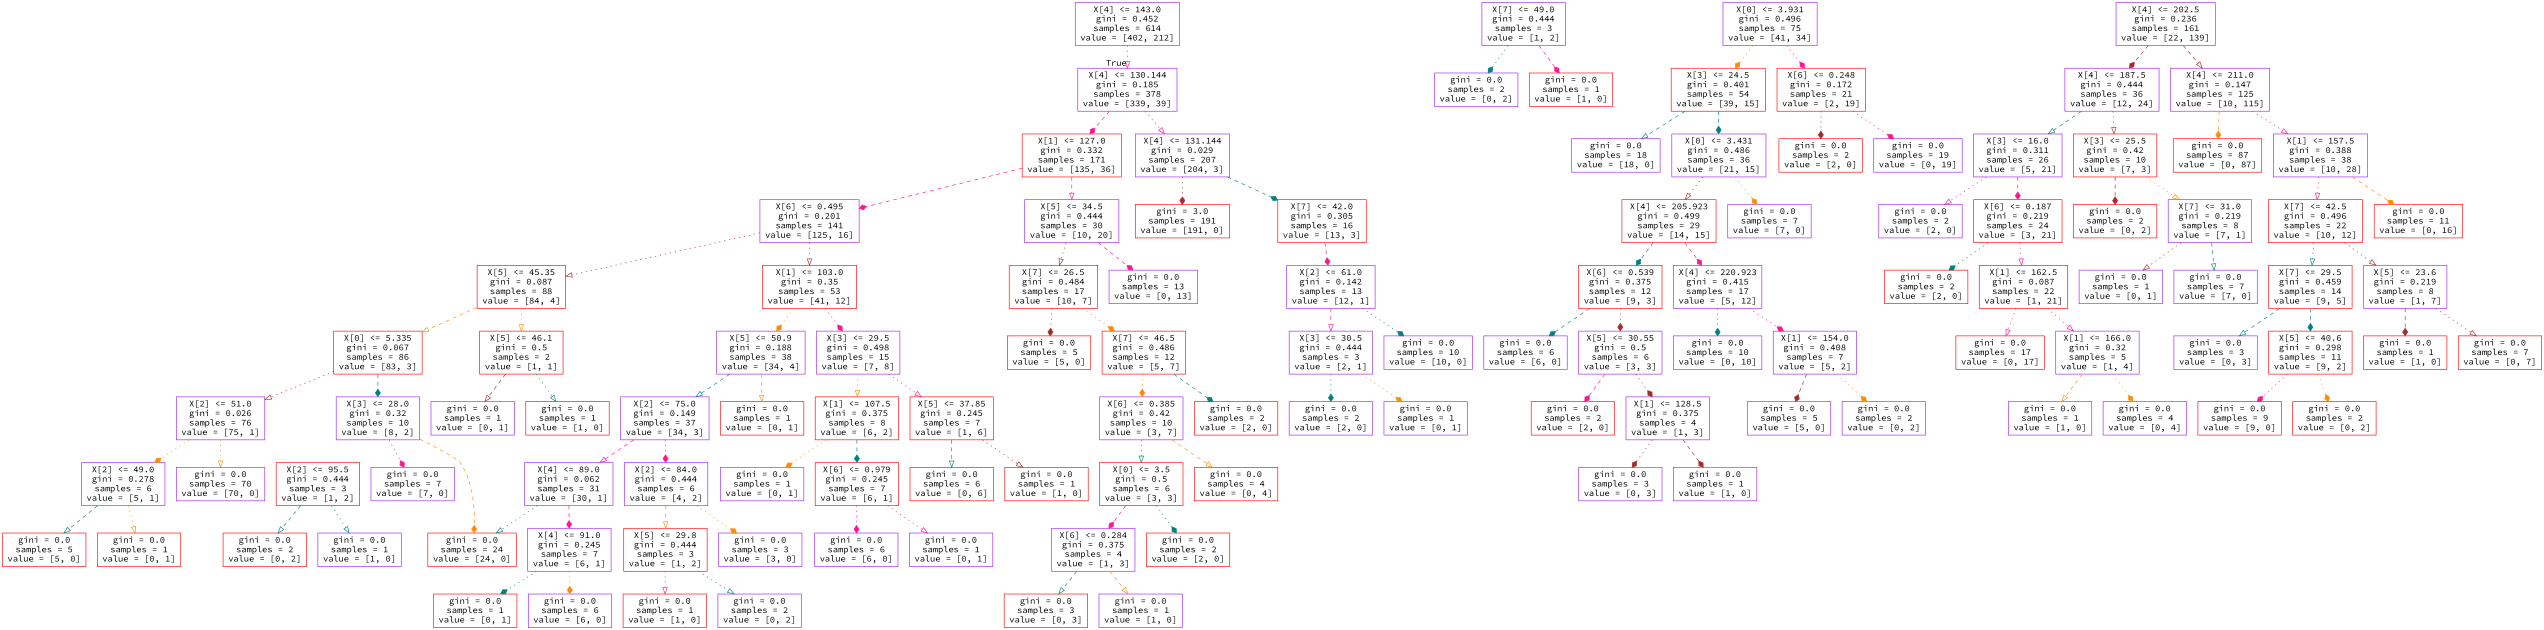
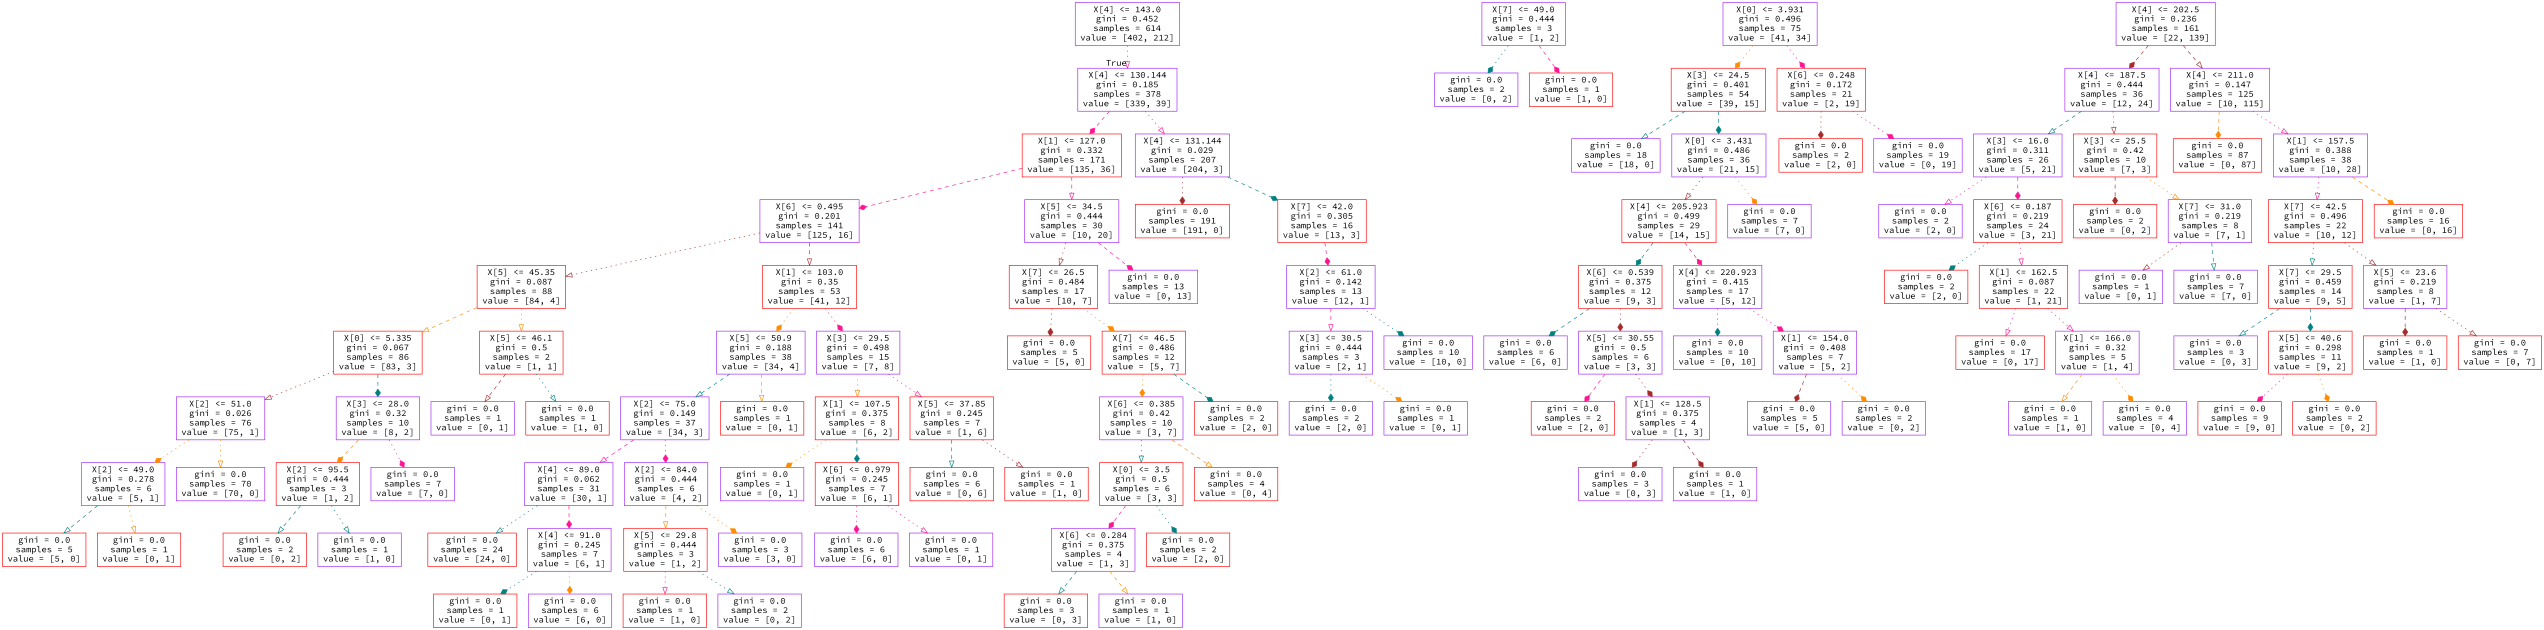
node "gini = 3.0 samples = 191 value = [191, 0]": label "gini = 3.0 samples = 191 value = [191, 0]" -> "gini = 0.0 samples = 191 value = [191, 0]"
node "gini = 0.0 samples = 11 value = [0, 16]": label "gini = 0.0 samples = 11 value = [0, 16]" -> "gini = 0.0 samples = 16 value = [0, 16]"
edge "X[6] <= 0.495 gini = 0.201 samples = 141 value = [125, 16]" -> "X[1] <= 103.0 gini = 0.35 samples = 53 value = [41, 12]": style dotted -> dashed
edge "X[3] <= 28.0 gini = 0.32 samples = 10 value = [8, 2]" -> "gini = 0.0 samples = 24 value = [24, 0]": now "X[3] <= 28.0 gini = 0.32 samples = 10 value = [8, 2]" -> "X[2] <= 95.5 gini = 0.444 samples = 3 value = [1, 2]"
